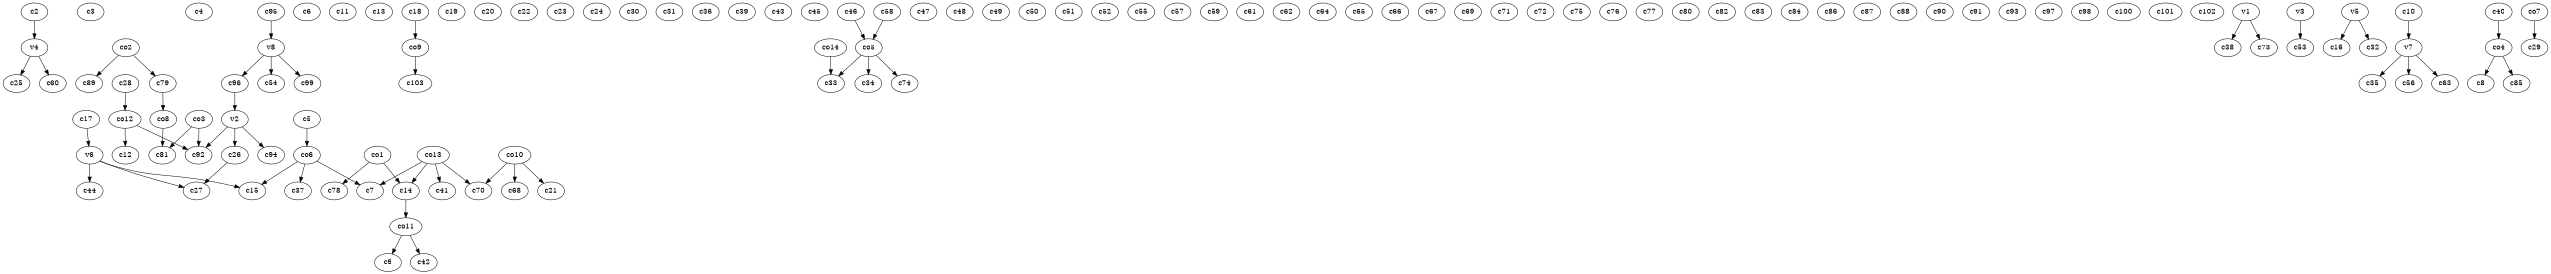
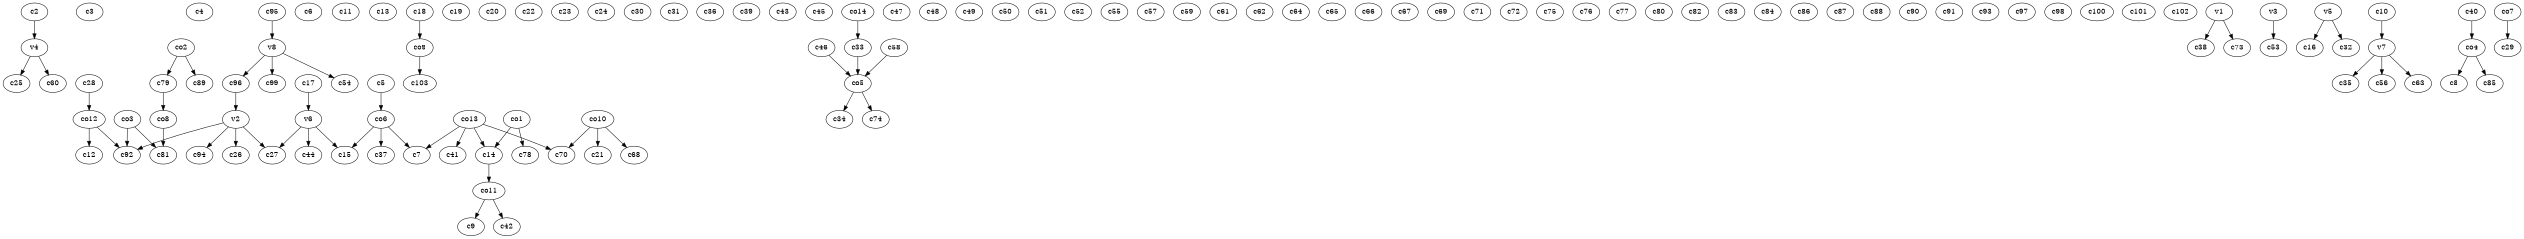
edge "co5" -> "c33": reversed
edge "c26" -> "c27": now "v2" -> "c27"
